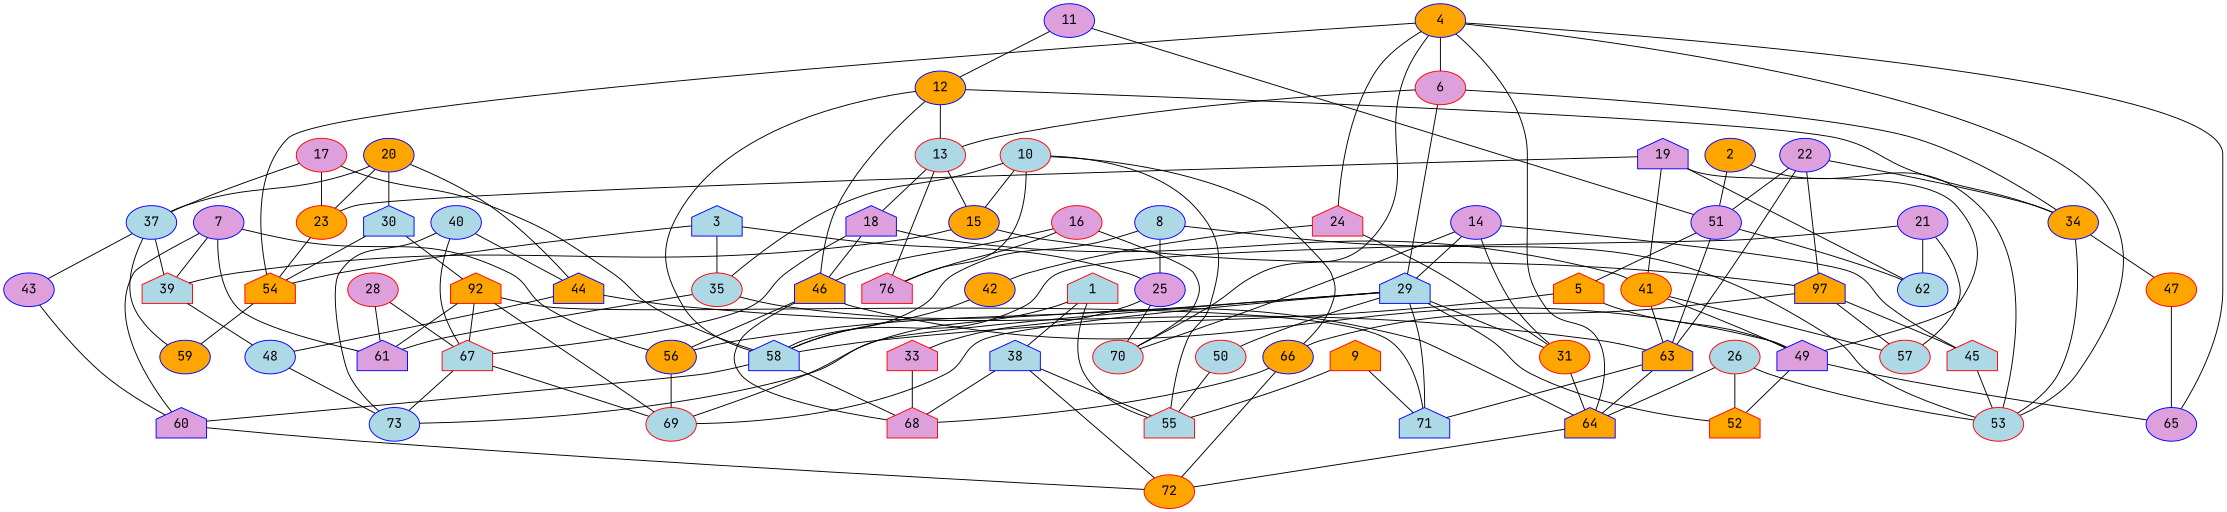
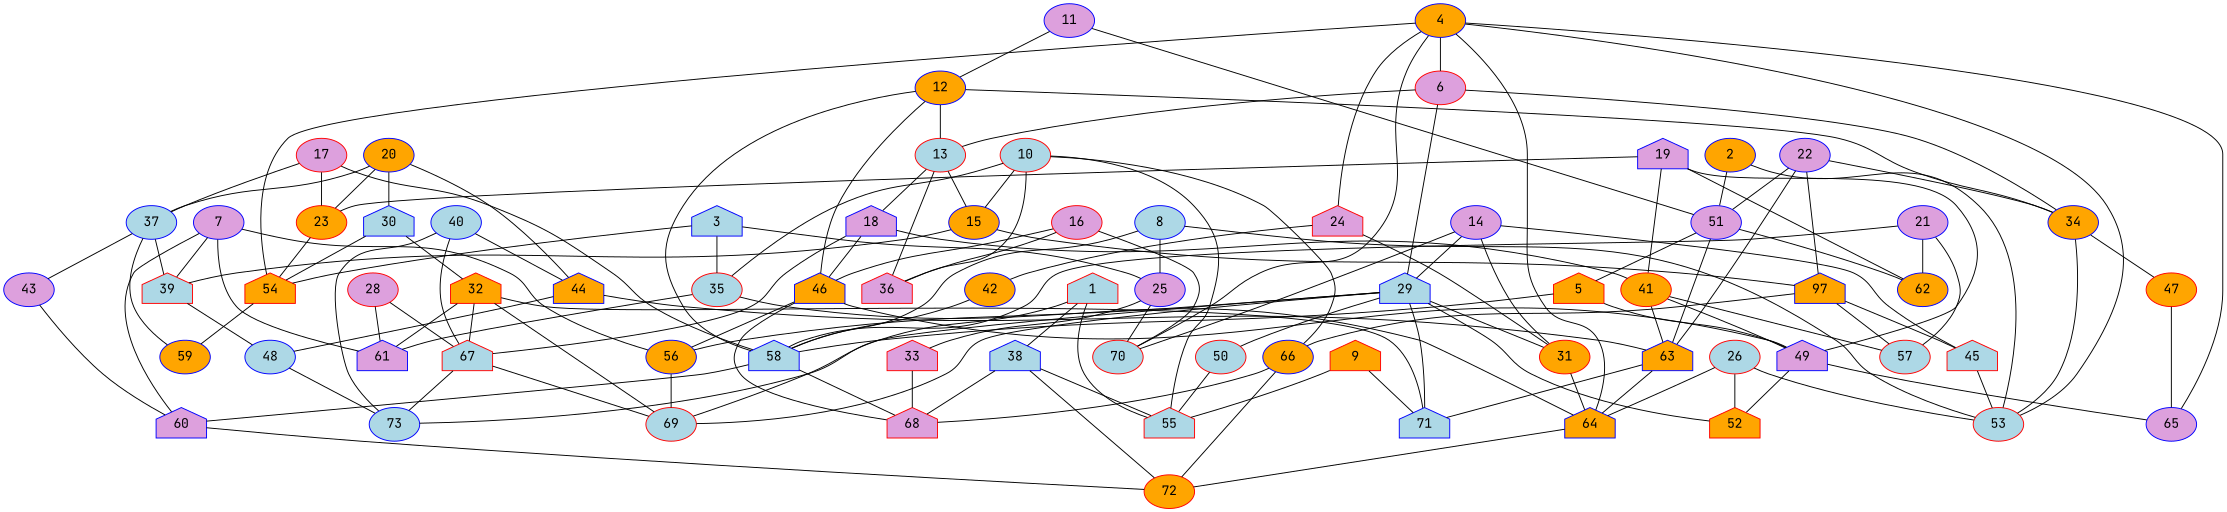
node "92": label "92" -> "32"
node "76": label "76" -> "36"
node "62": fillcolor lightblue -> orange
